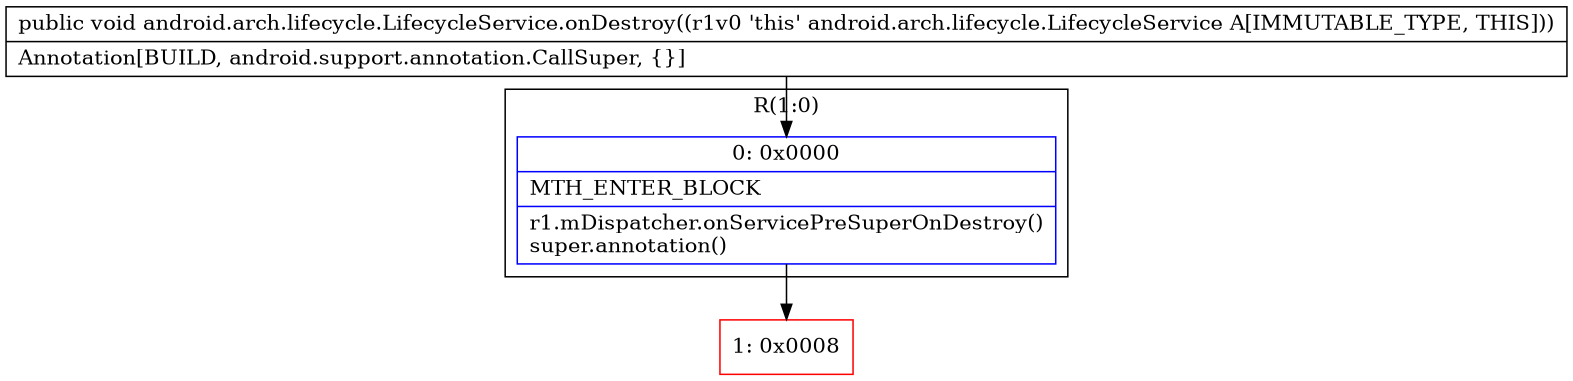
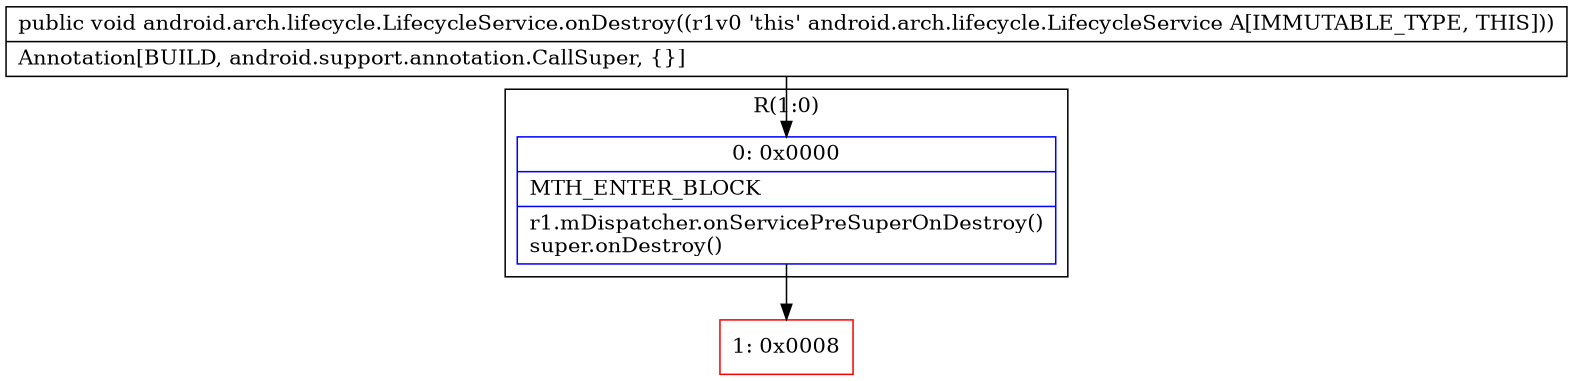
node "0: 0x0000": text "super.annotation()" -> "super.onDestroy()"
